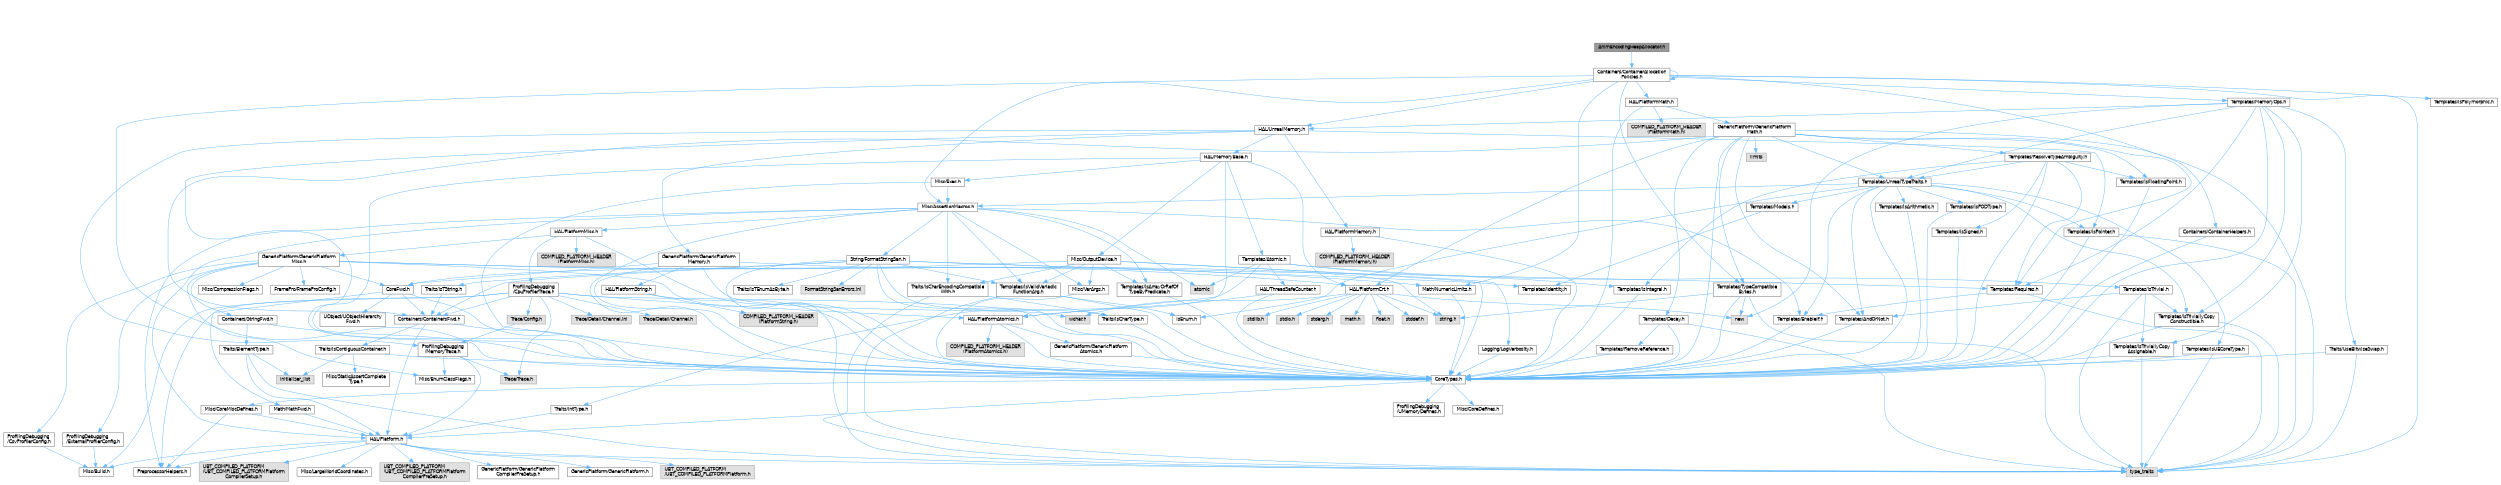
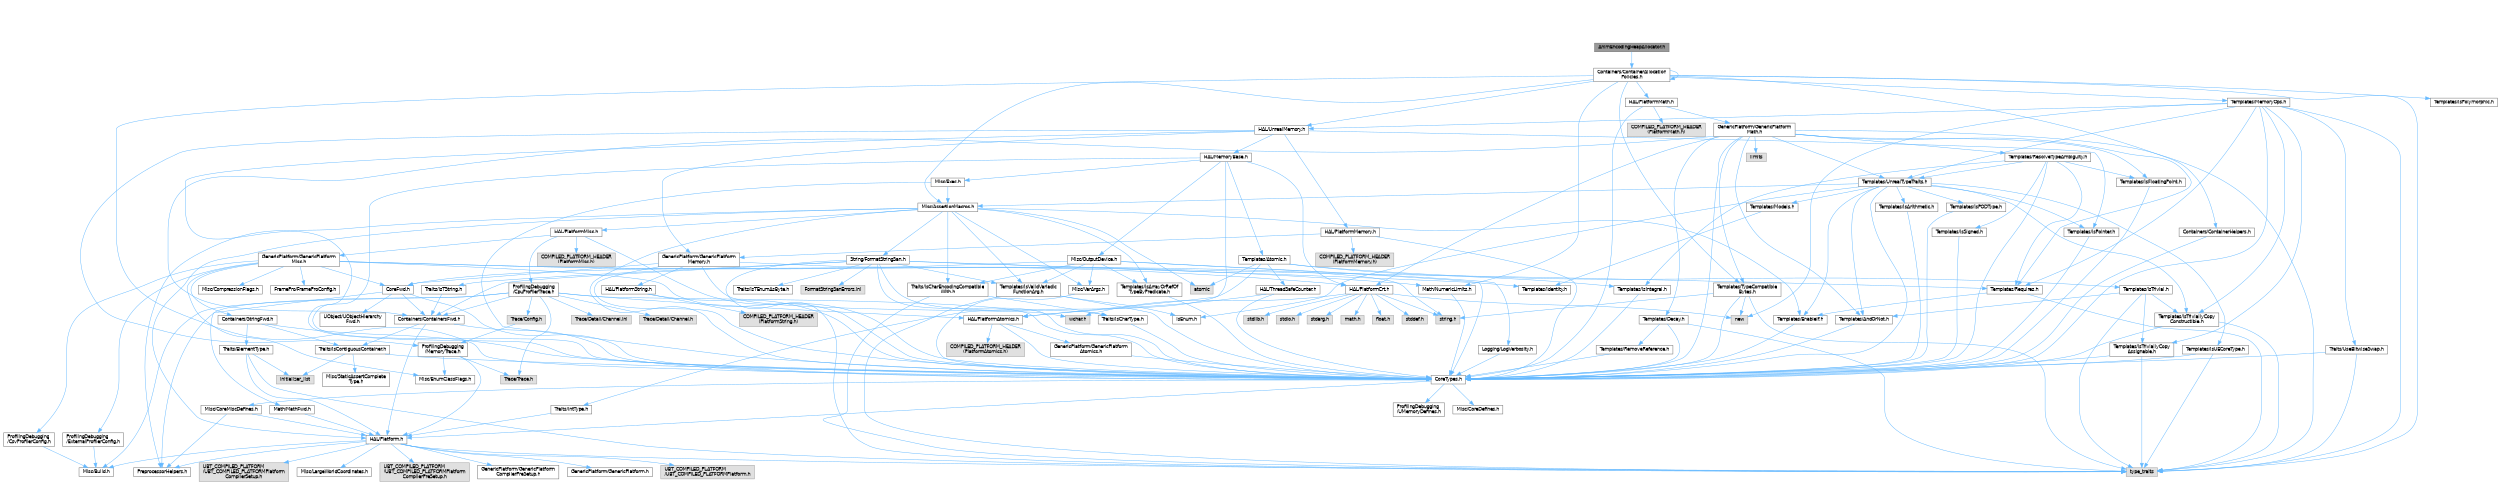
edge "HAL/PlatformMemory.h" -> "GenericPlatform/GenericPlatform Memory.h": added
edge "Containers/StringFwd.h" -> "Traits/IsContiguousContainer.h": added
edge "Templates/IsPointer.h" -> "type_traits": now "Templates/MemoryOps.h" -> "type_traits"
